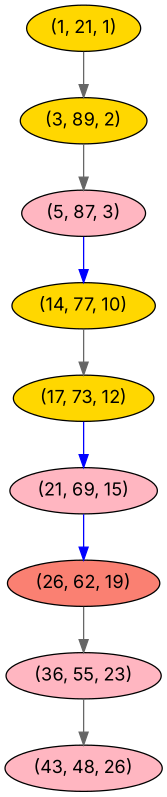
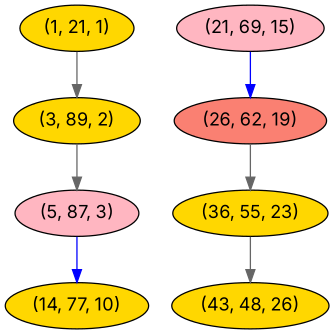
node "(17, 73, 12)": removed
node "(36, 55, 23)": fillcolor lightpink -> gold
node "(43, 48, 26)": fillcolor lightpink -> gold
